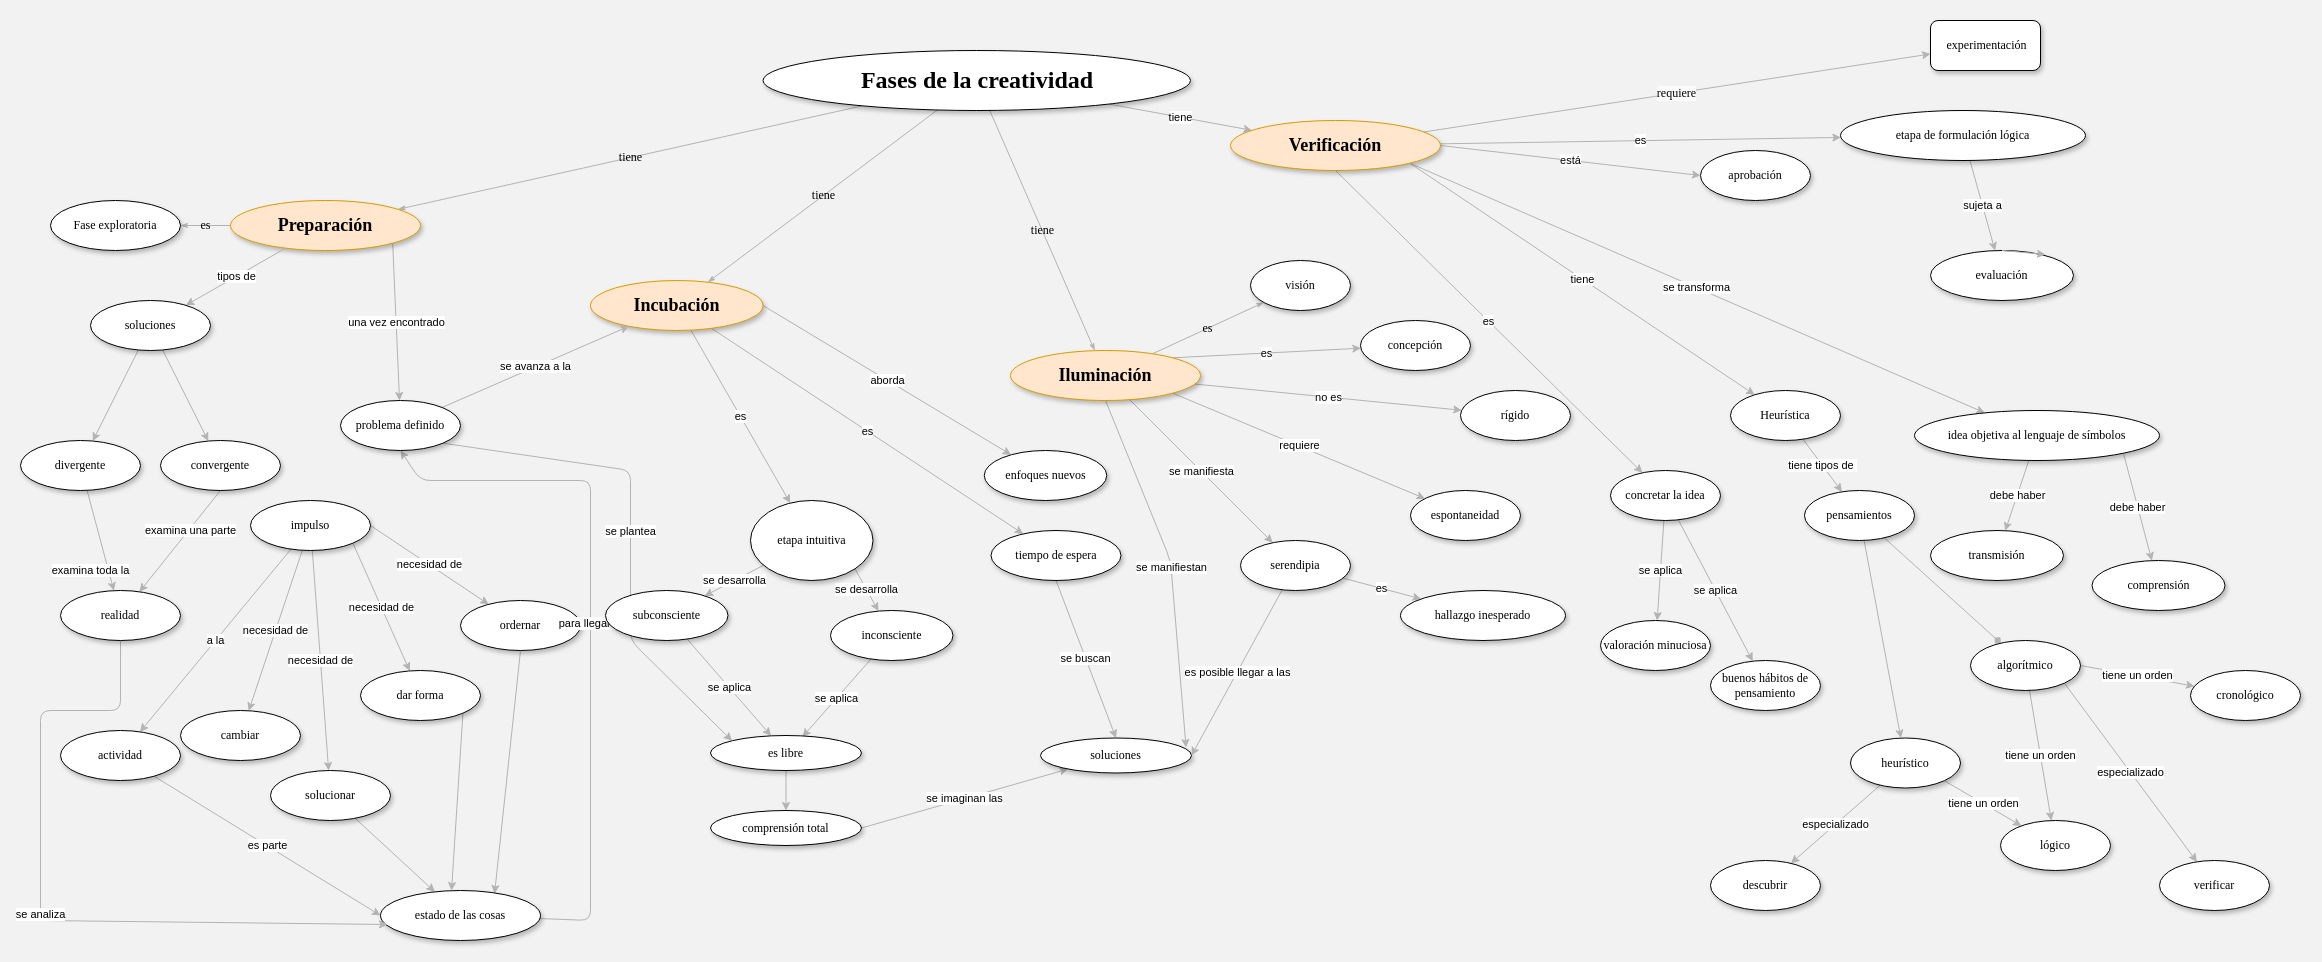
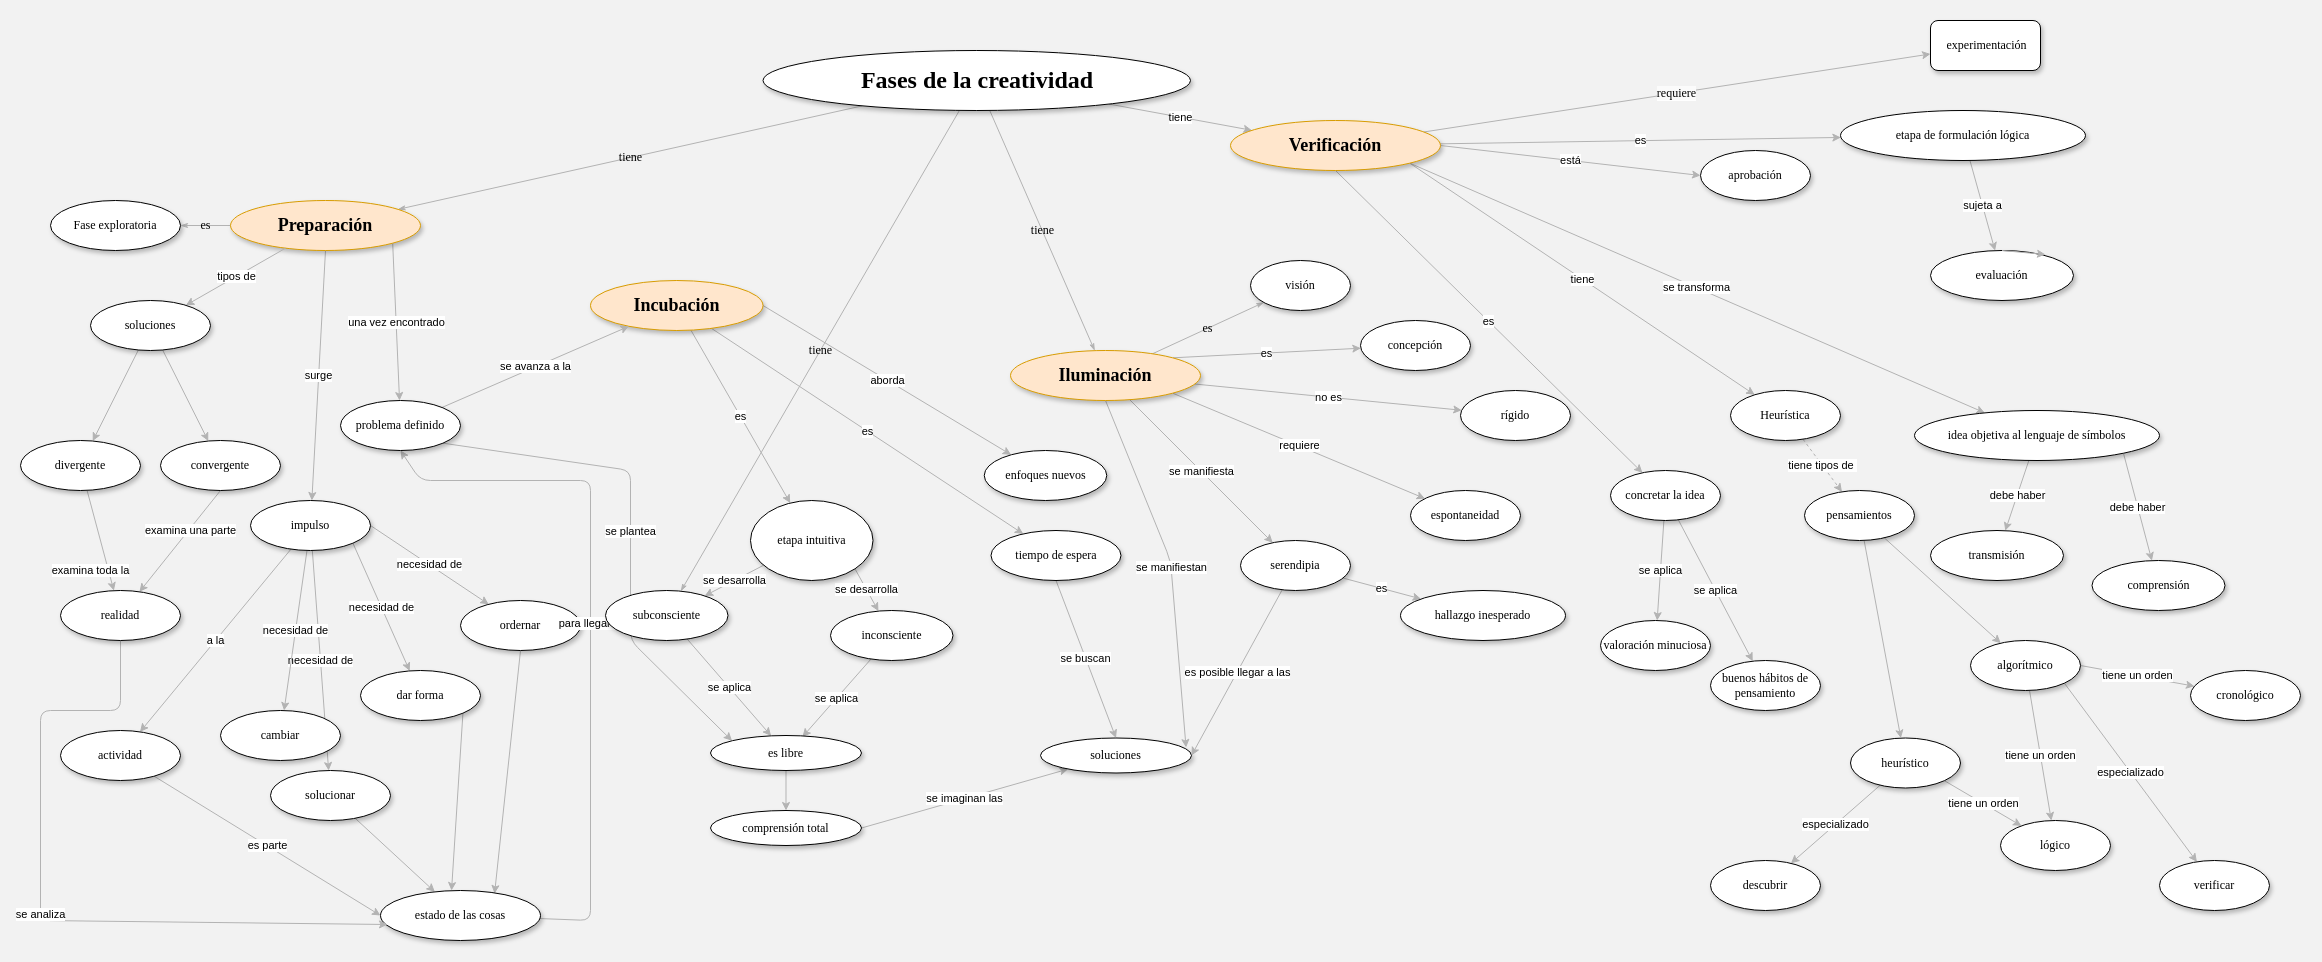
edge "Fases de la creatividad" -> "Incubación": now "Fases de la creatividad" -> "subconsciente"
edge "Preparación" -> "impulso": added, label "surge"
edge "Heurística" -> "pensamientos": style solid -> dashed
edge "pensamientos" -> "algorítmico": arrowhead diamond -> classic
node "cambiar": moved (241, 736) -> (281, 736)
